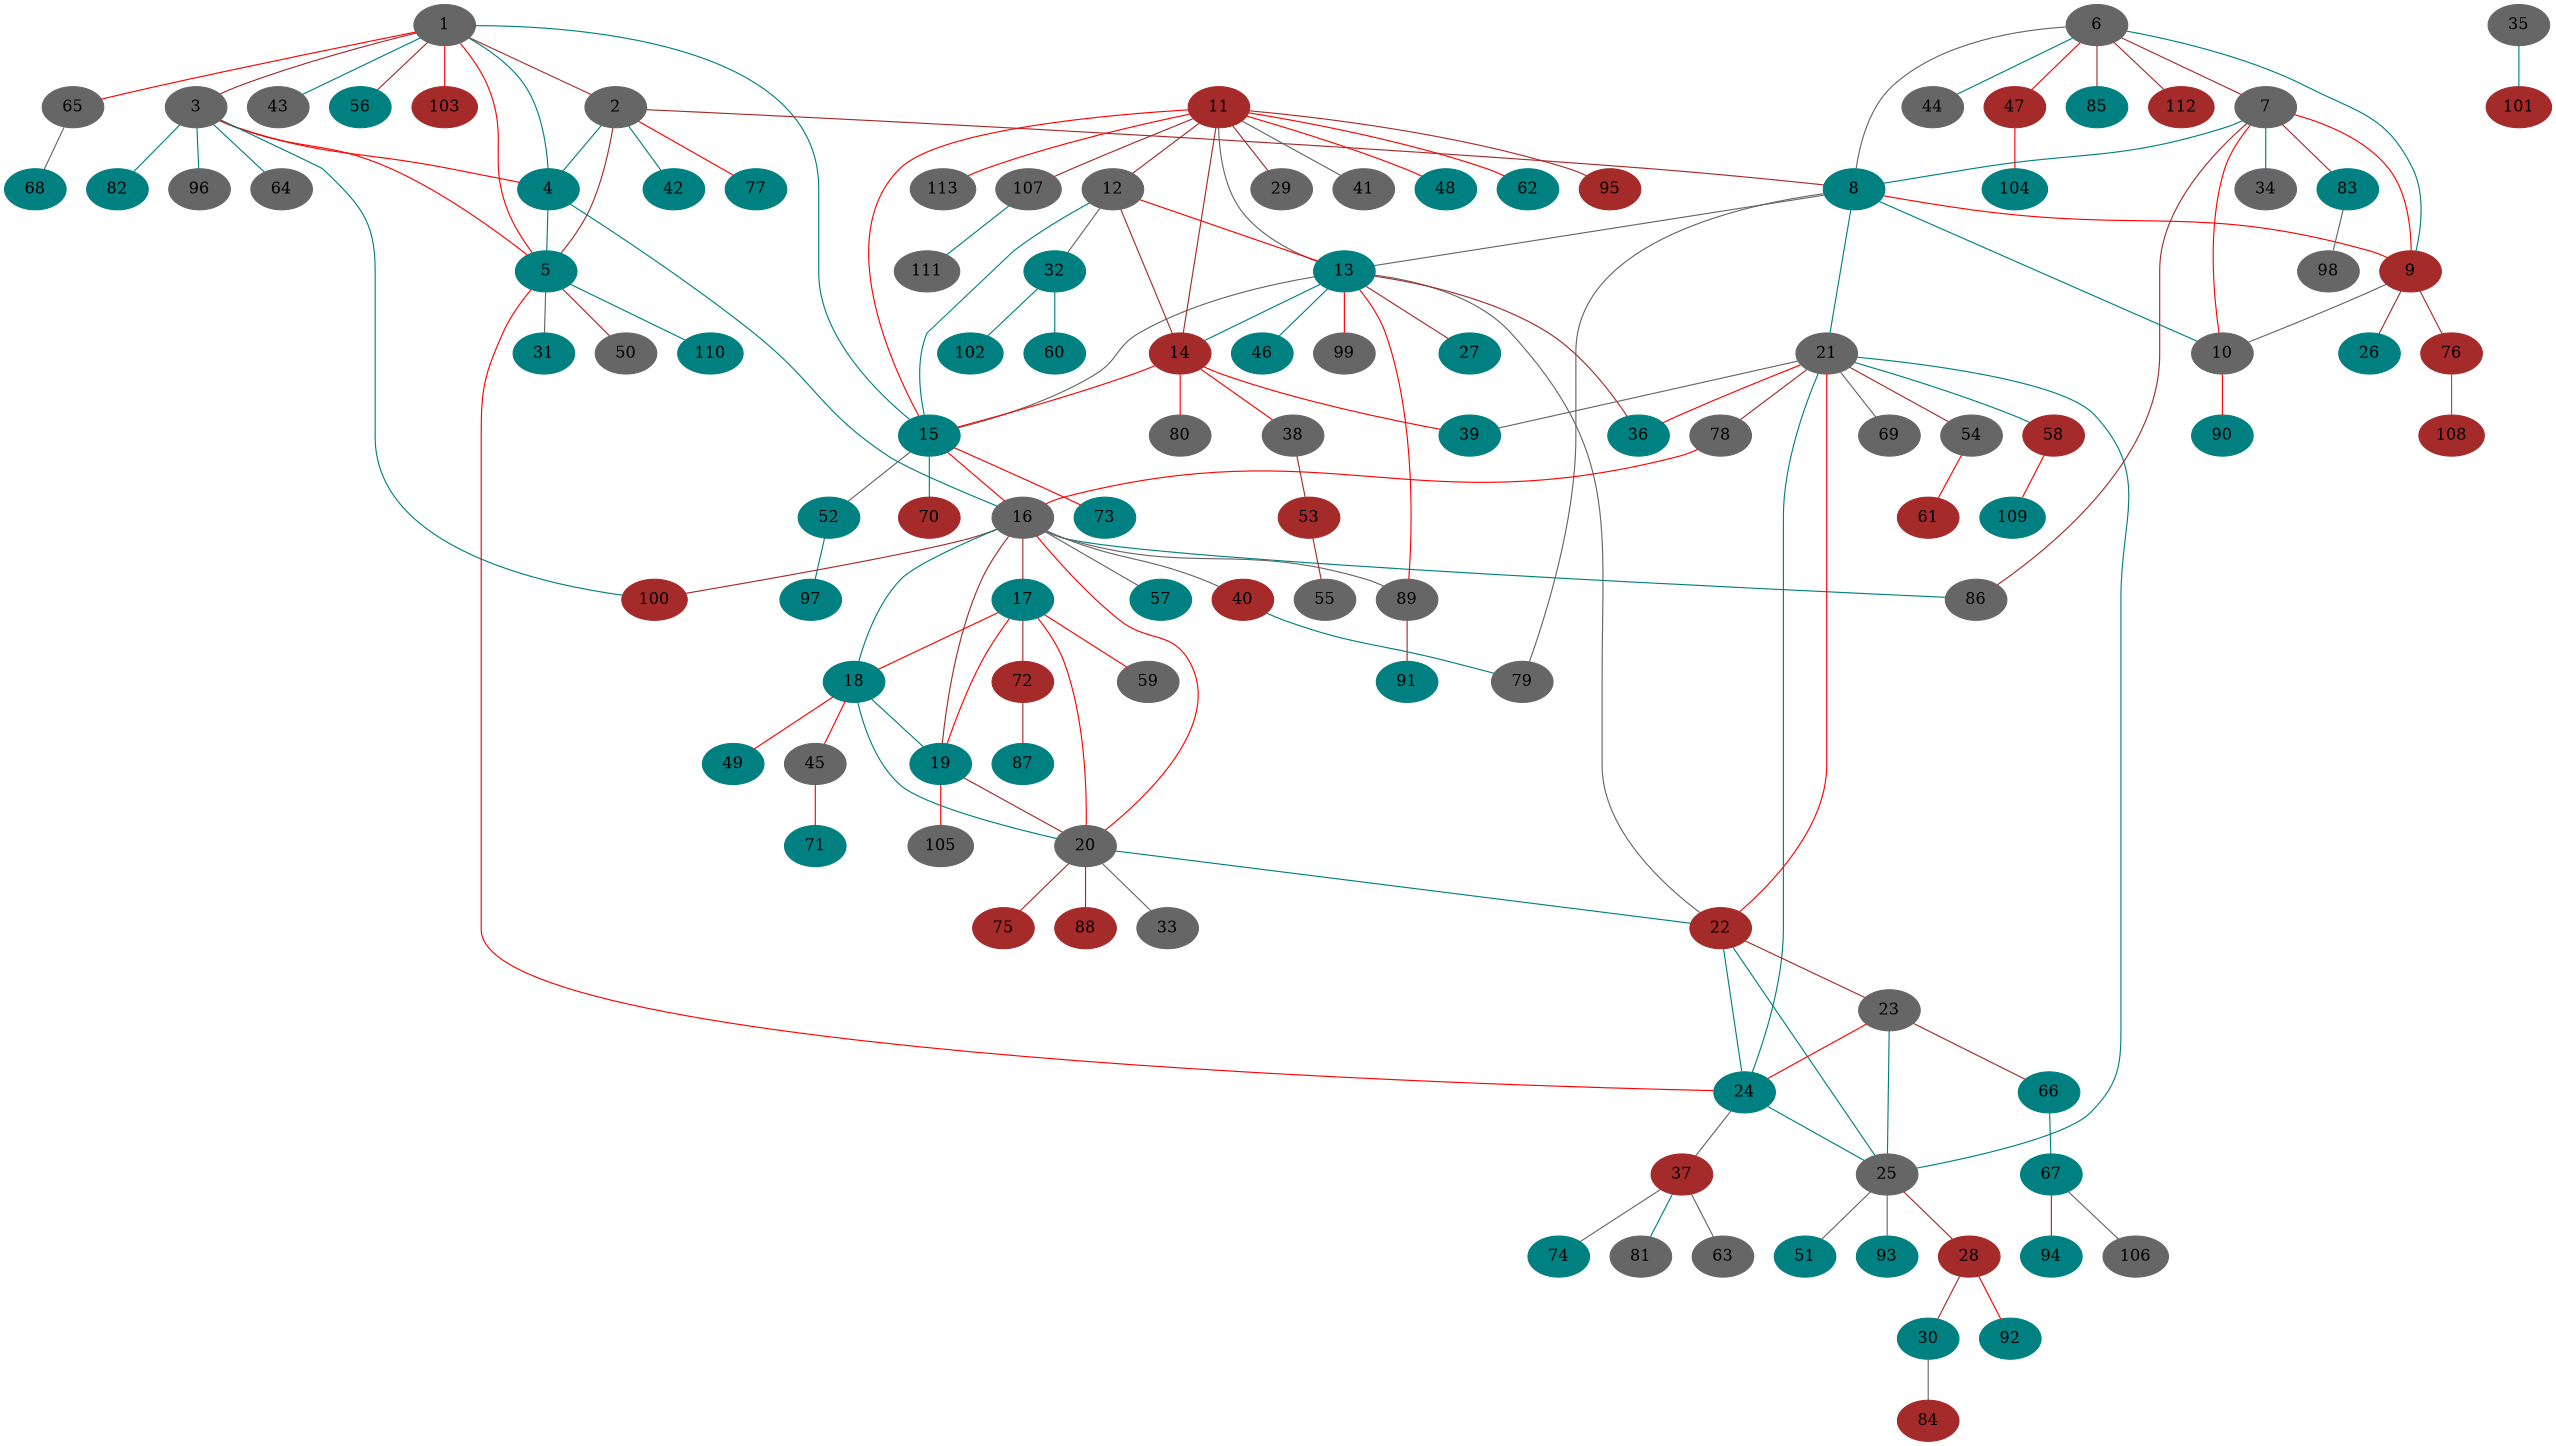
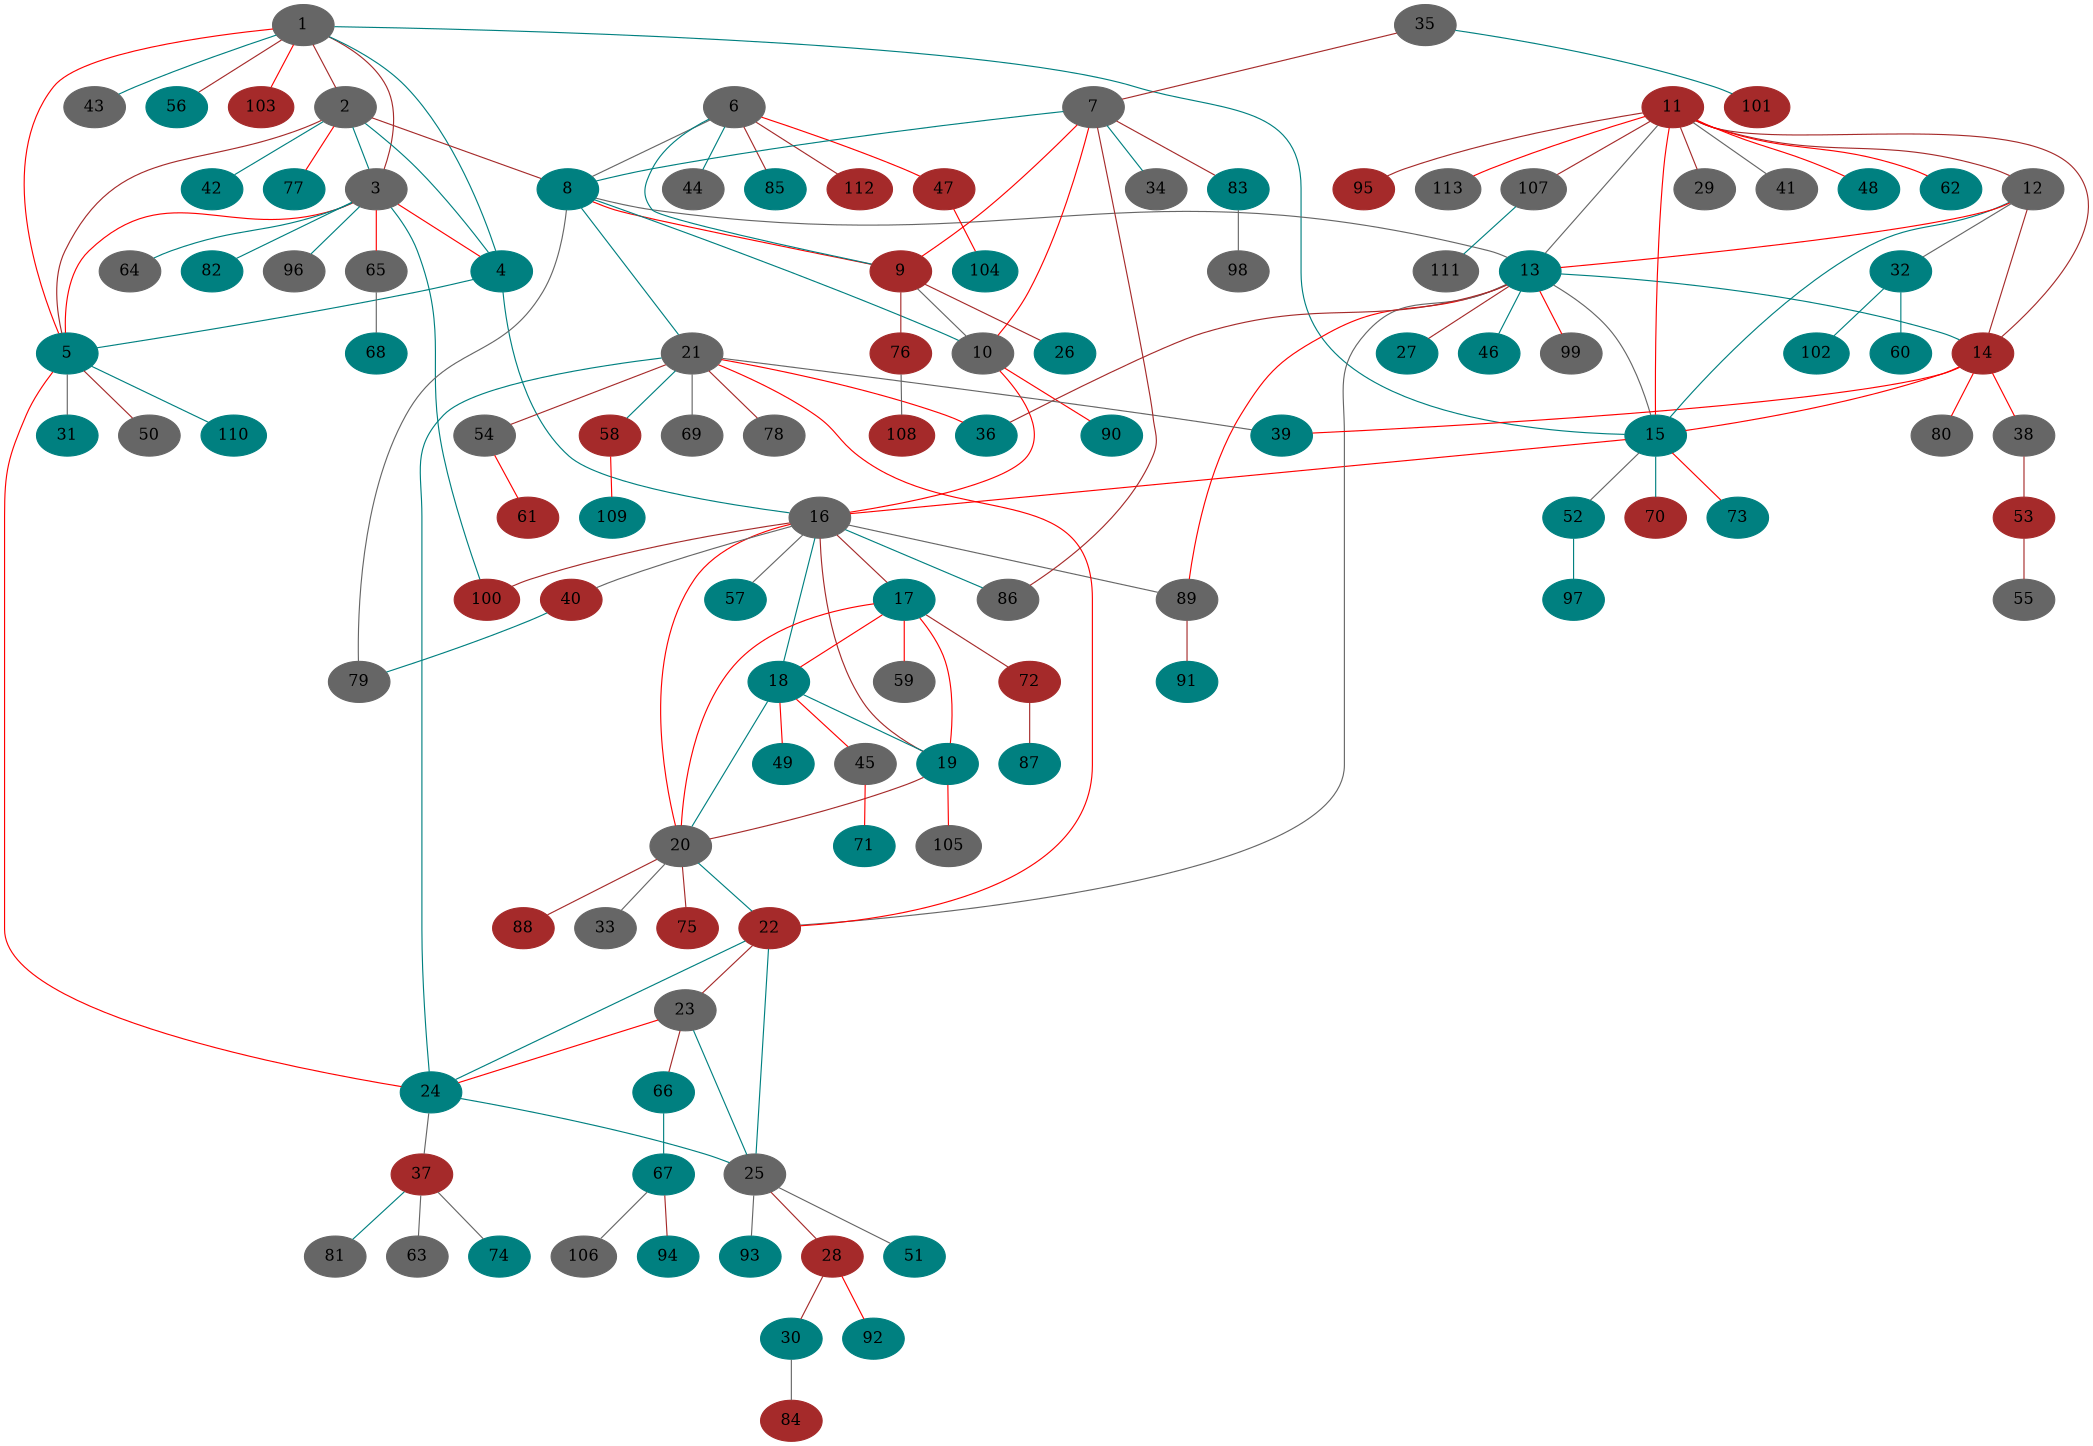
edge "1" -- "65": now "3" -- "65"
edge "6" -- "7": now "35" -- "7"
edge "2" -- "3": added
edge "78" -- "16": now "10" -- "16"
edge "21" -- "25": removed
